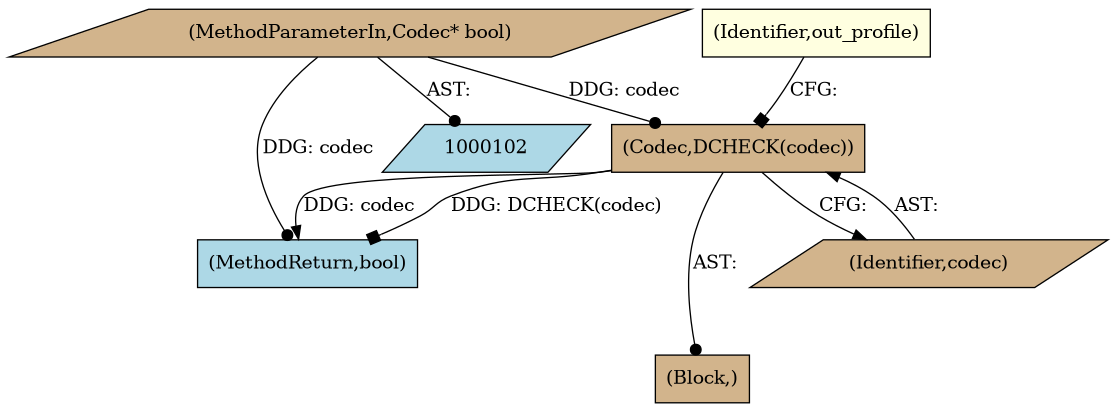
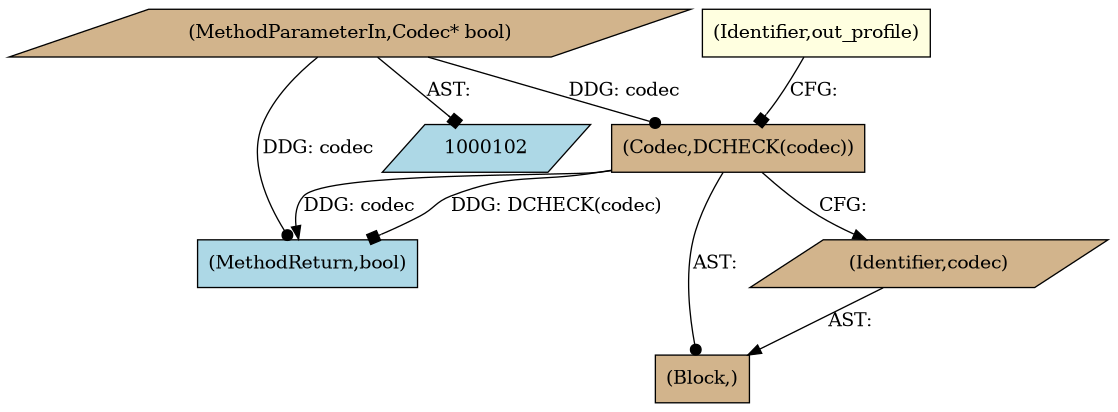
edge "(MethodParameterIn,Codec* bool)" -> "1000102": arrowhead dot -> box
edge "(Identifier,codec)" -> "(Codec,DCHECK(codec))": now "(Identifier,codec)" -> "(Block,)"
